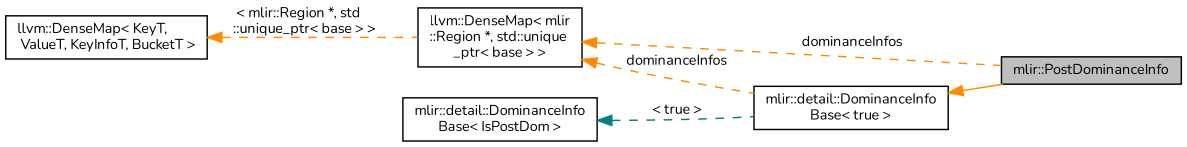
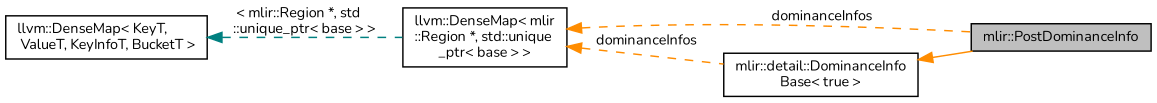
edge "llvm::DenseMap< mlir ::Region *, std::unique _ptr< base > >" -> "llvm::DenseMap< KeyT, ValueT, KeyInfoT, BucketT >": color darkorange -> teal
node "mlir::detail::DominanceInfo Base< IsPostDom >": removed
